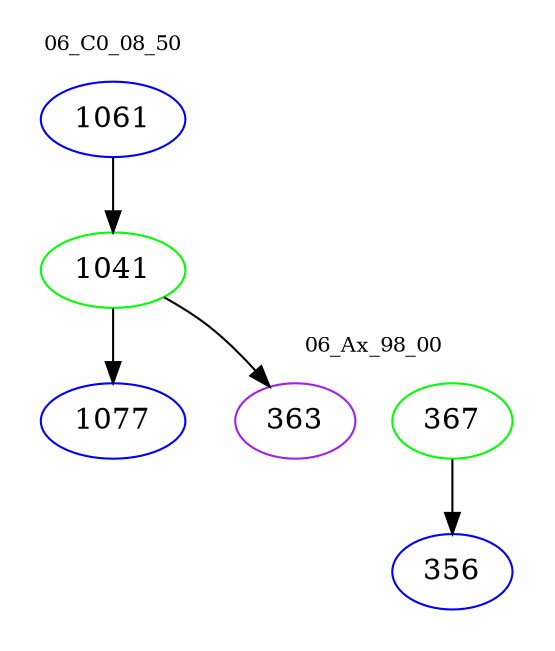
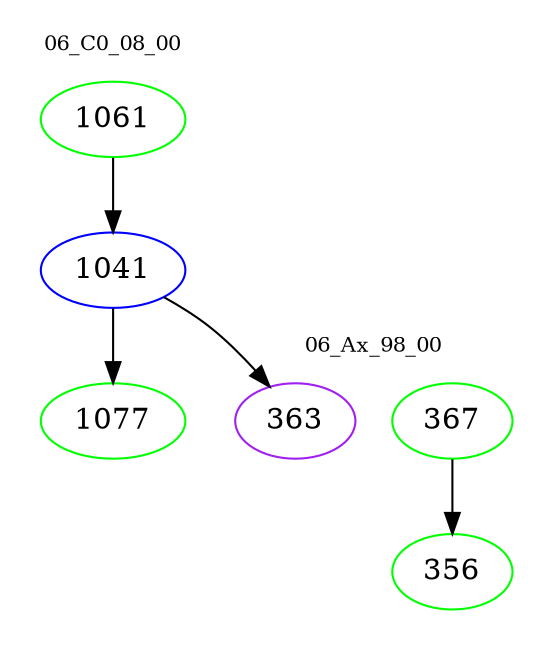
cluster "06_C0_08_50": label "06_C0_08_50" -> "06_C0_08_00"
node "1061": color blue -> green
node "1041": color green -> blue
node "1077": color blue -> green
node "356": color blue -> green
